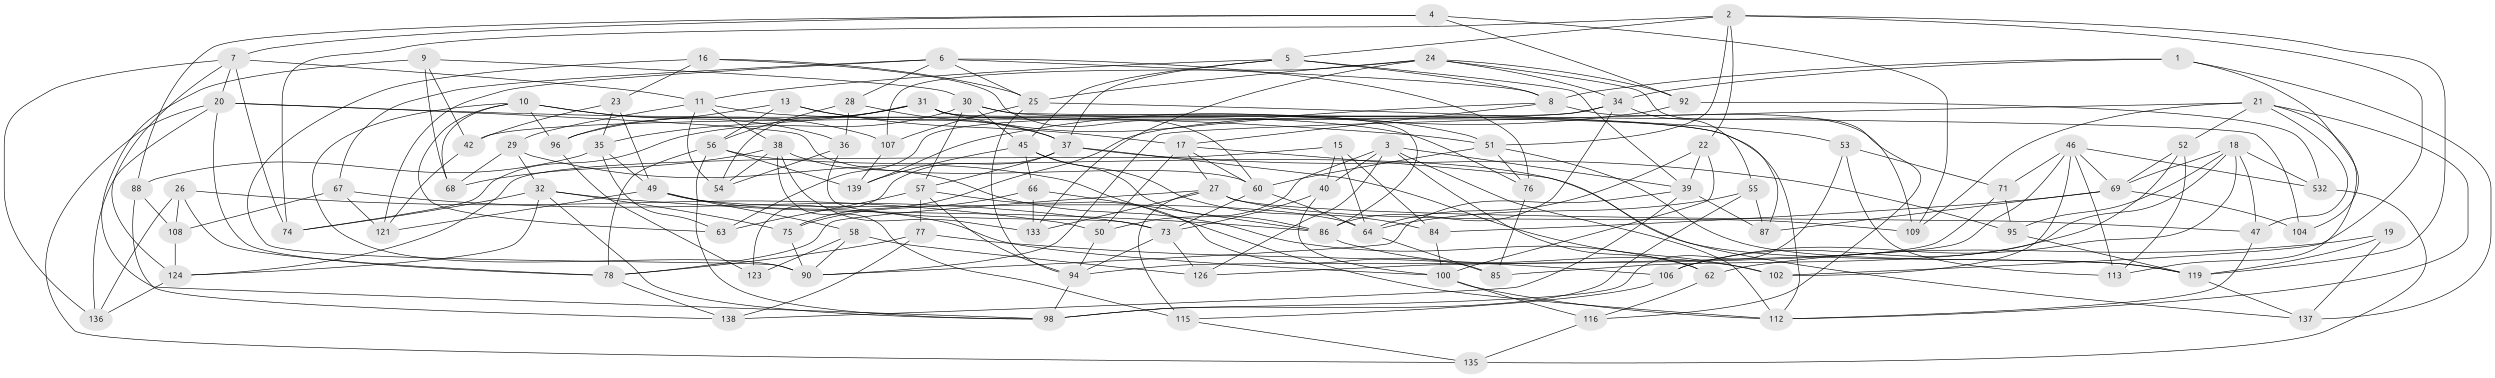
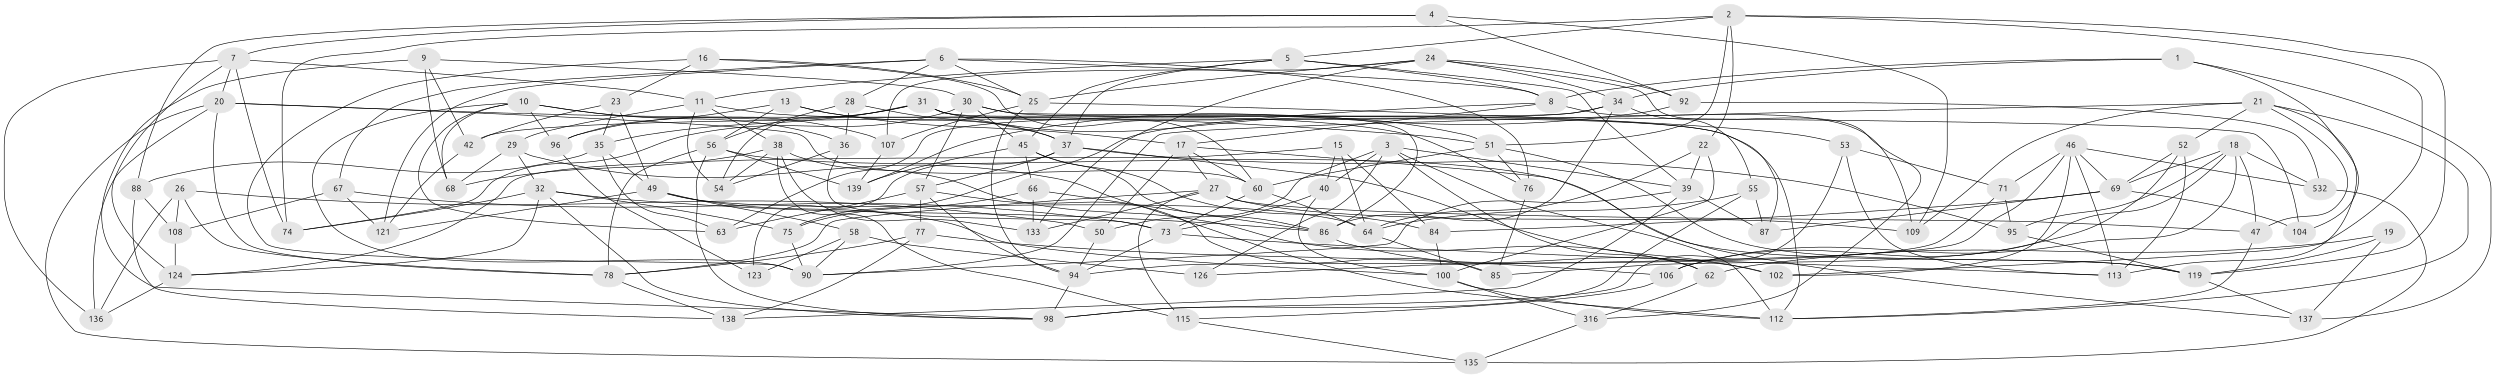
edge "73" -- "126": now "73" -- "113"
node "116": label "116" -> "316"
